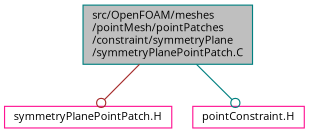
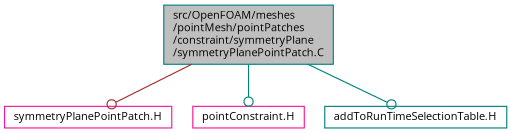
node "addToRunTimeSelectionTable.H": added
